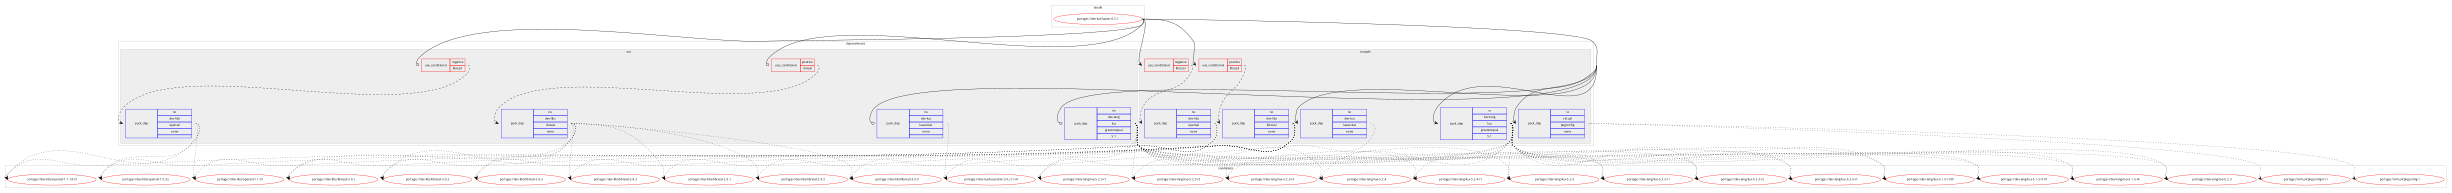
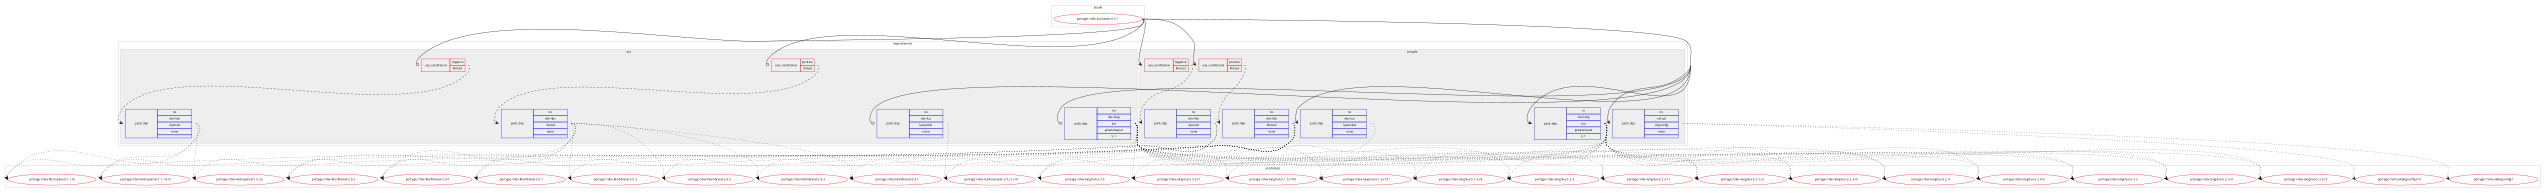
node "portage://dev-lang/lua-5.3.5": added
